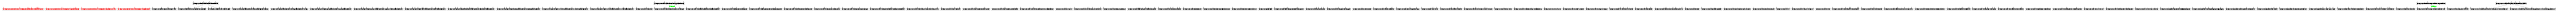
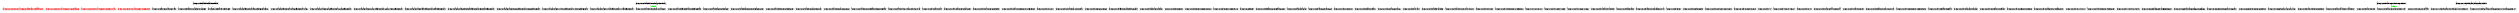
node "api.zeeguu.core.model.article.Article": removed
node "api.zeeguu.core.nlp_pipeline.edit_errant.Edit": removed
node "api.zeeguu.core.nlp_pipeline.spacy_wrapper.SpacyWrapper": label "api.zeeguu.core.nlp_pipeline.spacy_wrapper.SpacyWrapper" -> "api.zeeguu.cohort.nlp_pipeline.spacy_wrapper.SpacyWrapper"
